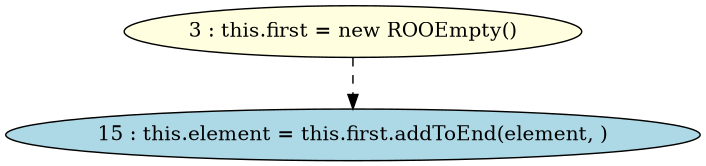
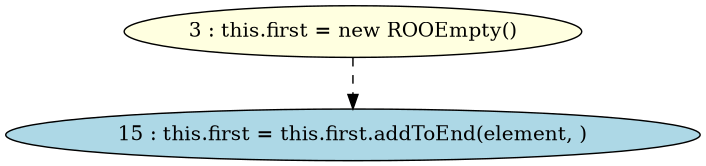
node "15 : this.element = this.first.addToEnd(element, )": label "15 : this.element = this.first.addToEnd(element, )" -> "15 : this.first = this.first.addToEnd(element, )"
